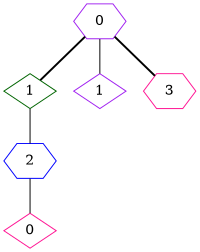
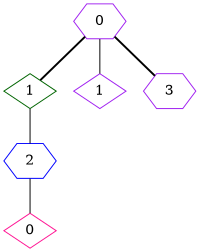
node "3": color deeppink -> purple
